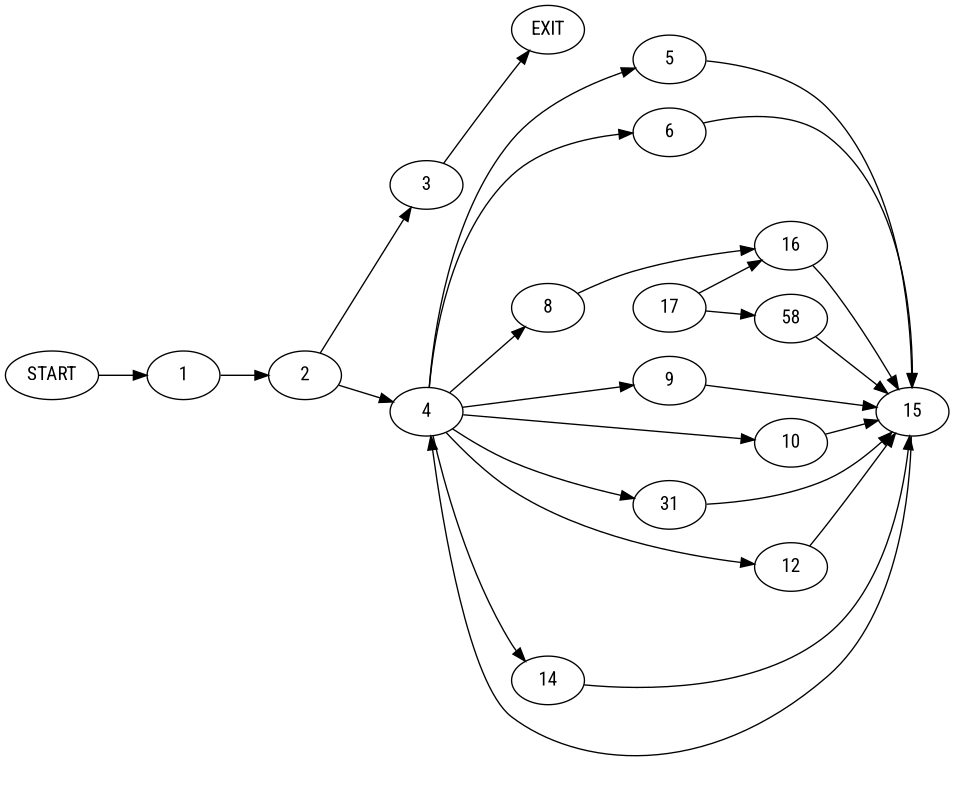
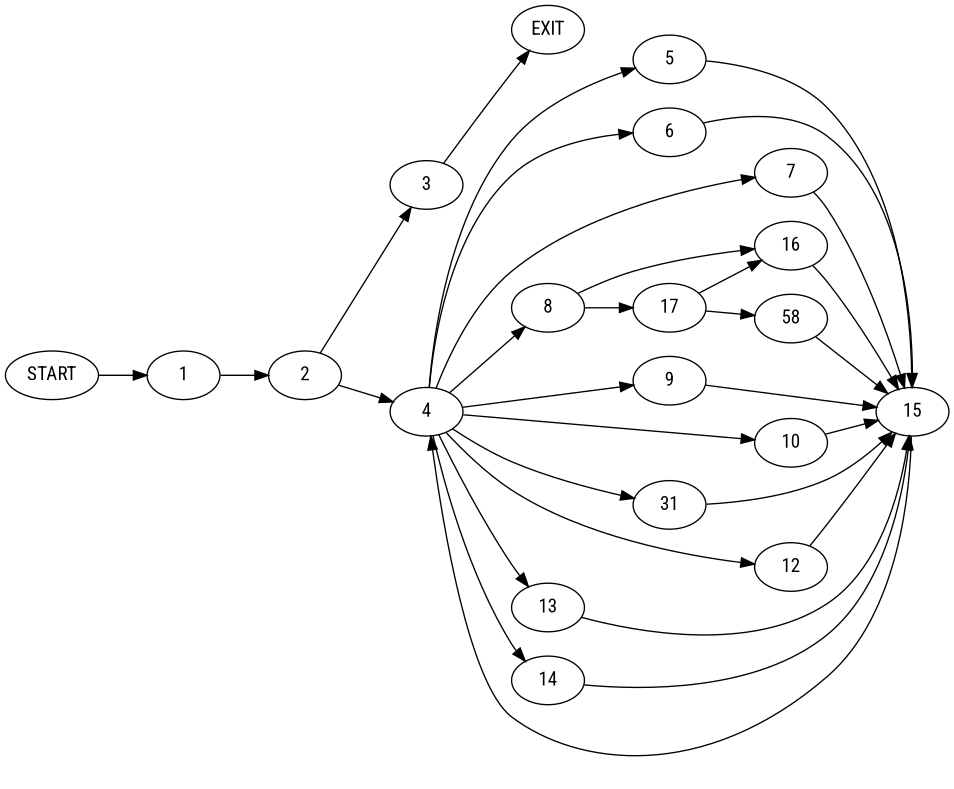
node "7": added
edge "8" -> "17": added
node "13": added
